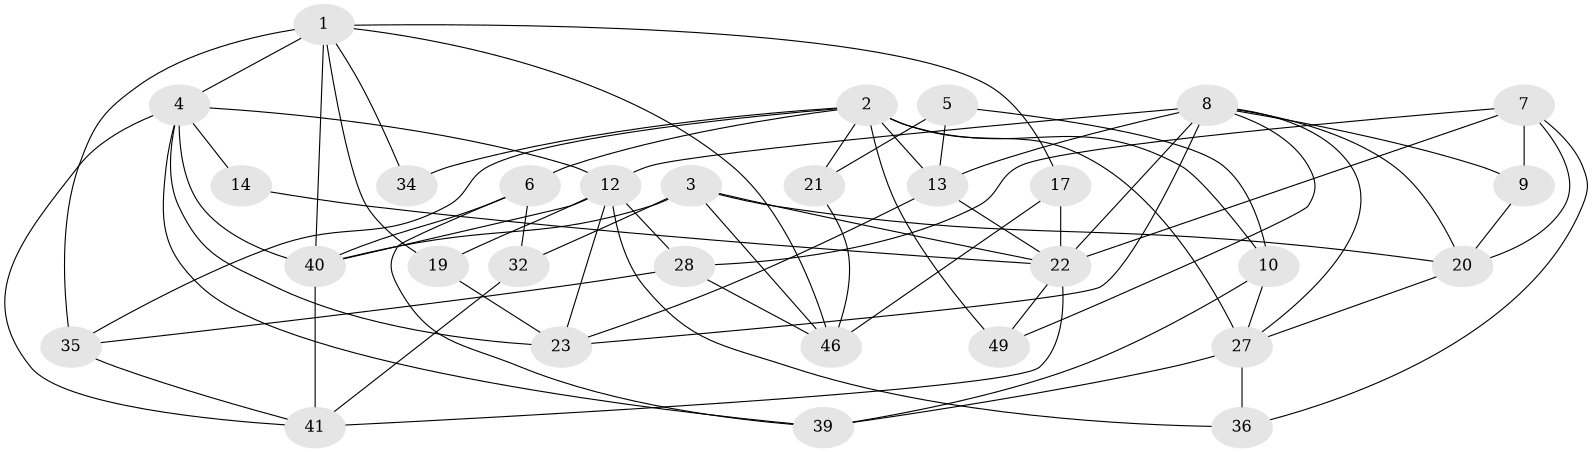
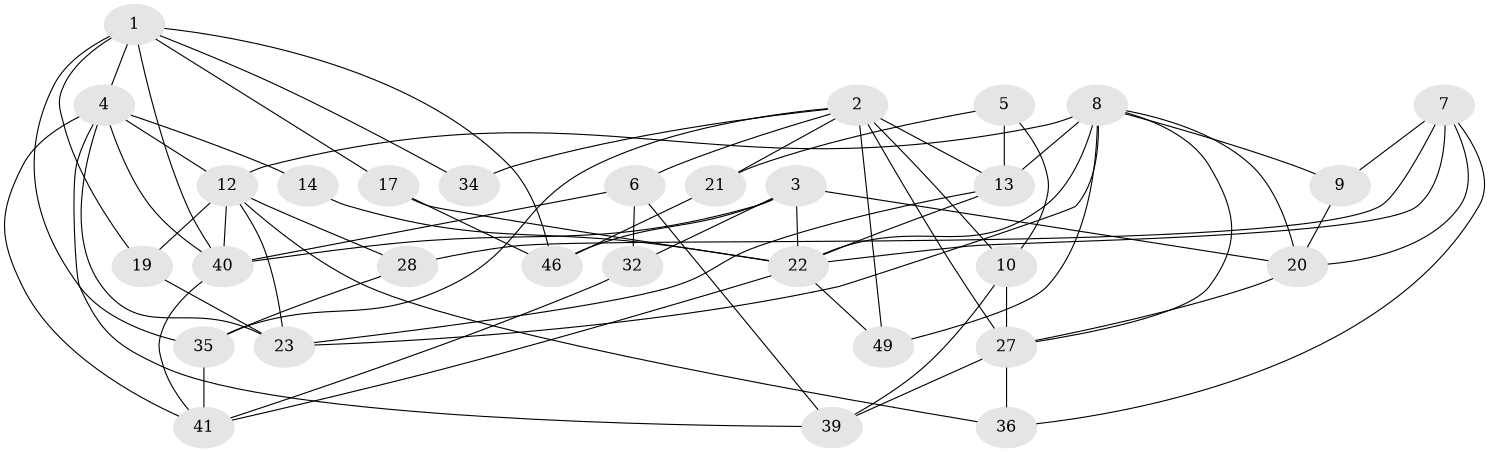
edge "28" -- "46": removed
